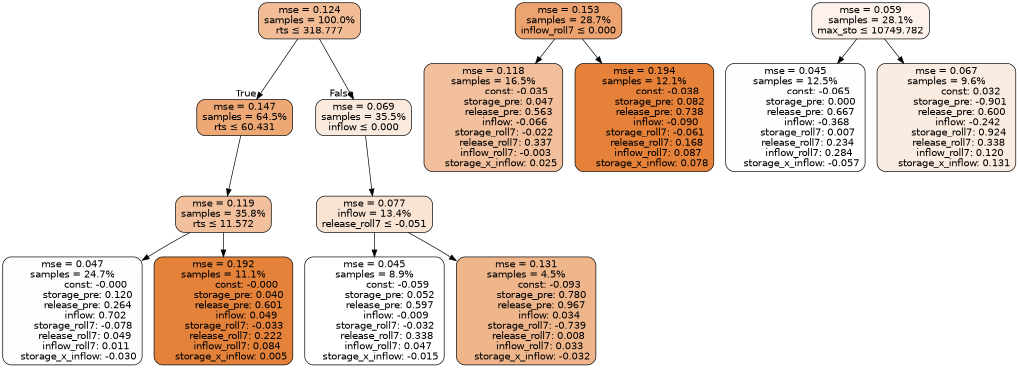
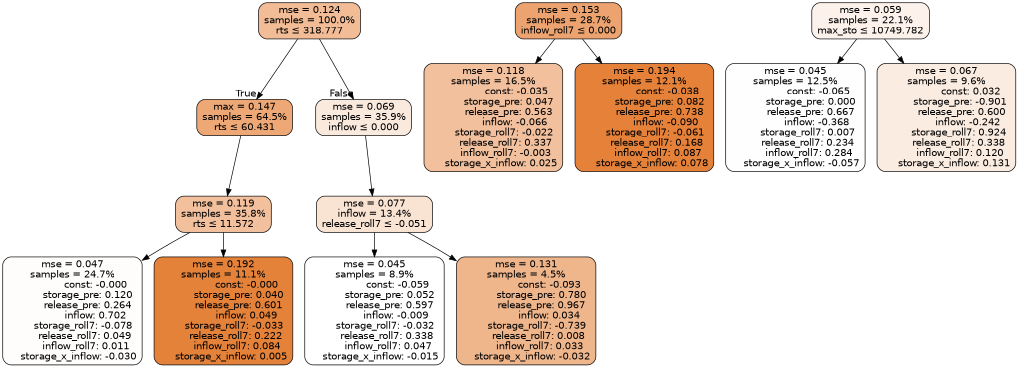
node "mse = 0.059 samples = 28.1% max_sto ≤ 10749.782": label "mse = 0.059 samples = 28.1% max_sto ≤ 10749.782" -> "mse = 0.059 samples = 22.1% max_sto ≤ 10749.782"
node "mse = 0.147 samples = 64.5% rts ≤ 60.431": label "mse = 0.147 samples = 64.5% rts ≤ 60.431" -> "max = 0.147 samples = 64.5% rts ≤ 60.431"
node "mse = 0.069 samples = 35.5% inflow ≤ 0.000": label "mse = 0.069 samples = 35.5% inflow ≤ 0.000" -> "mse = 0.069 samples = 35.9% inflow ≤ 0.000"
